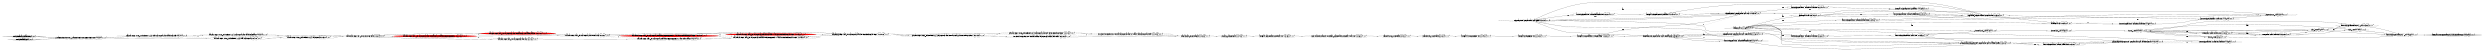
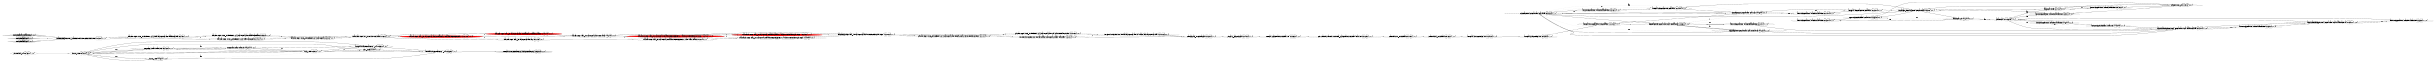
node "JobVertex itSource1 = null@@@42@@@['1', '1', '0']": removed
node "testmultipleHeadsTailsSimple['0', '1', '0']": added
